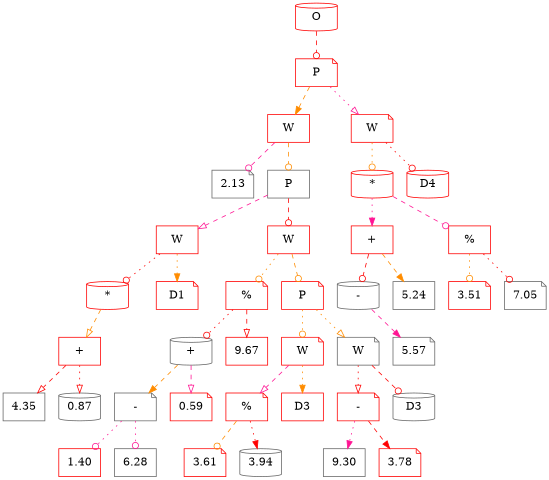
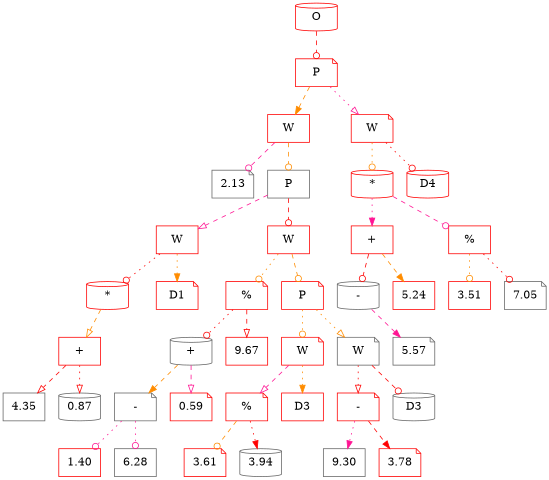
node "5.24": color gray40 -> red
node "3.51": shape note -> box
